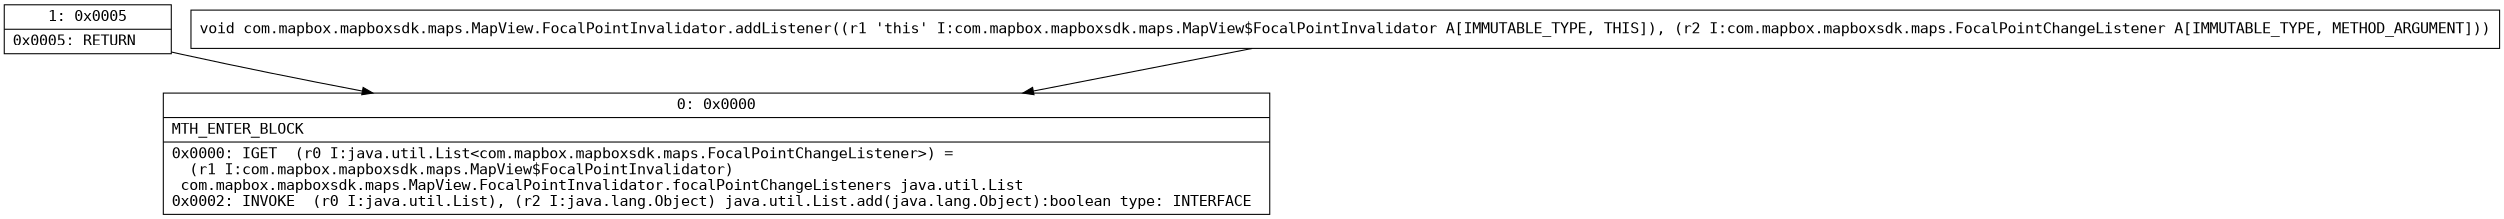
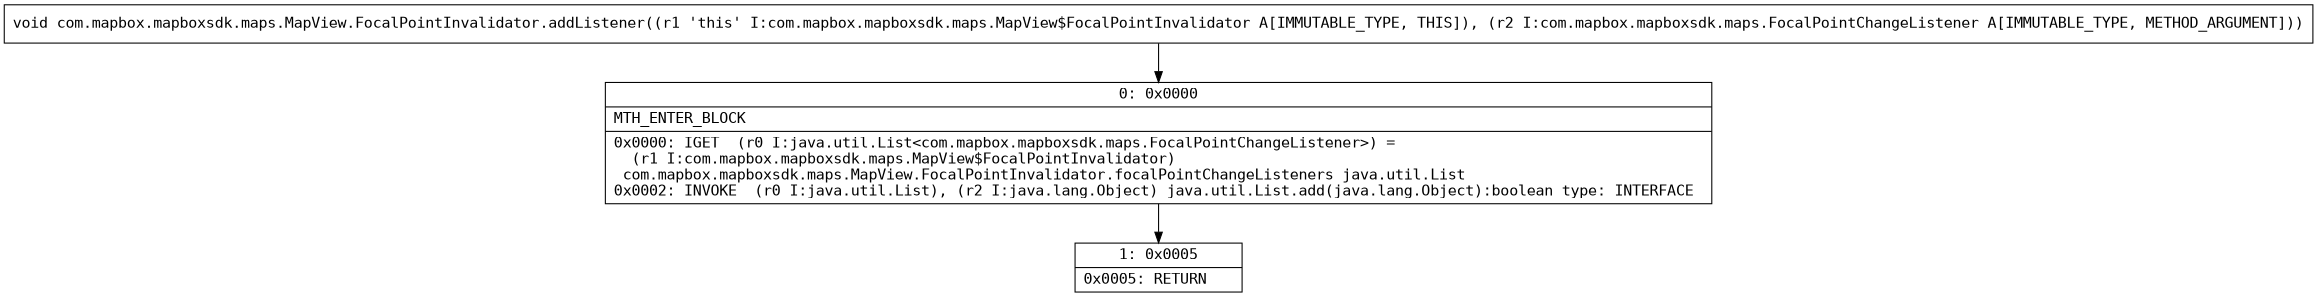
edge "1: 0x0005" -> "0: 0x0000": reversed
